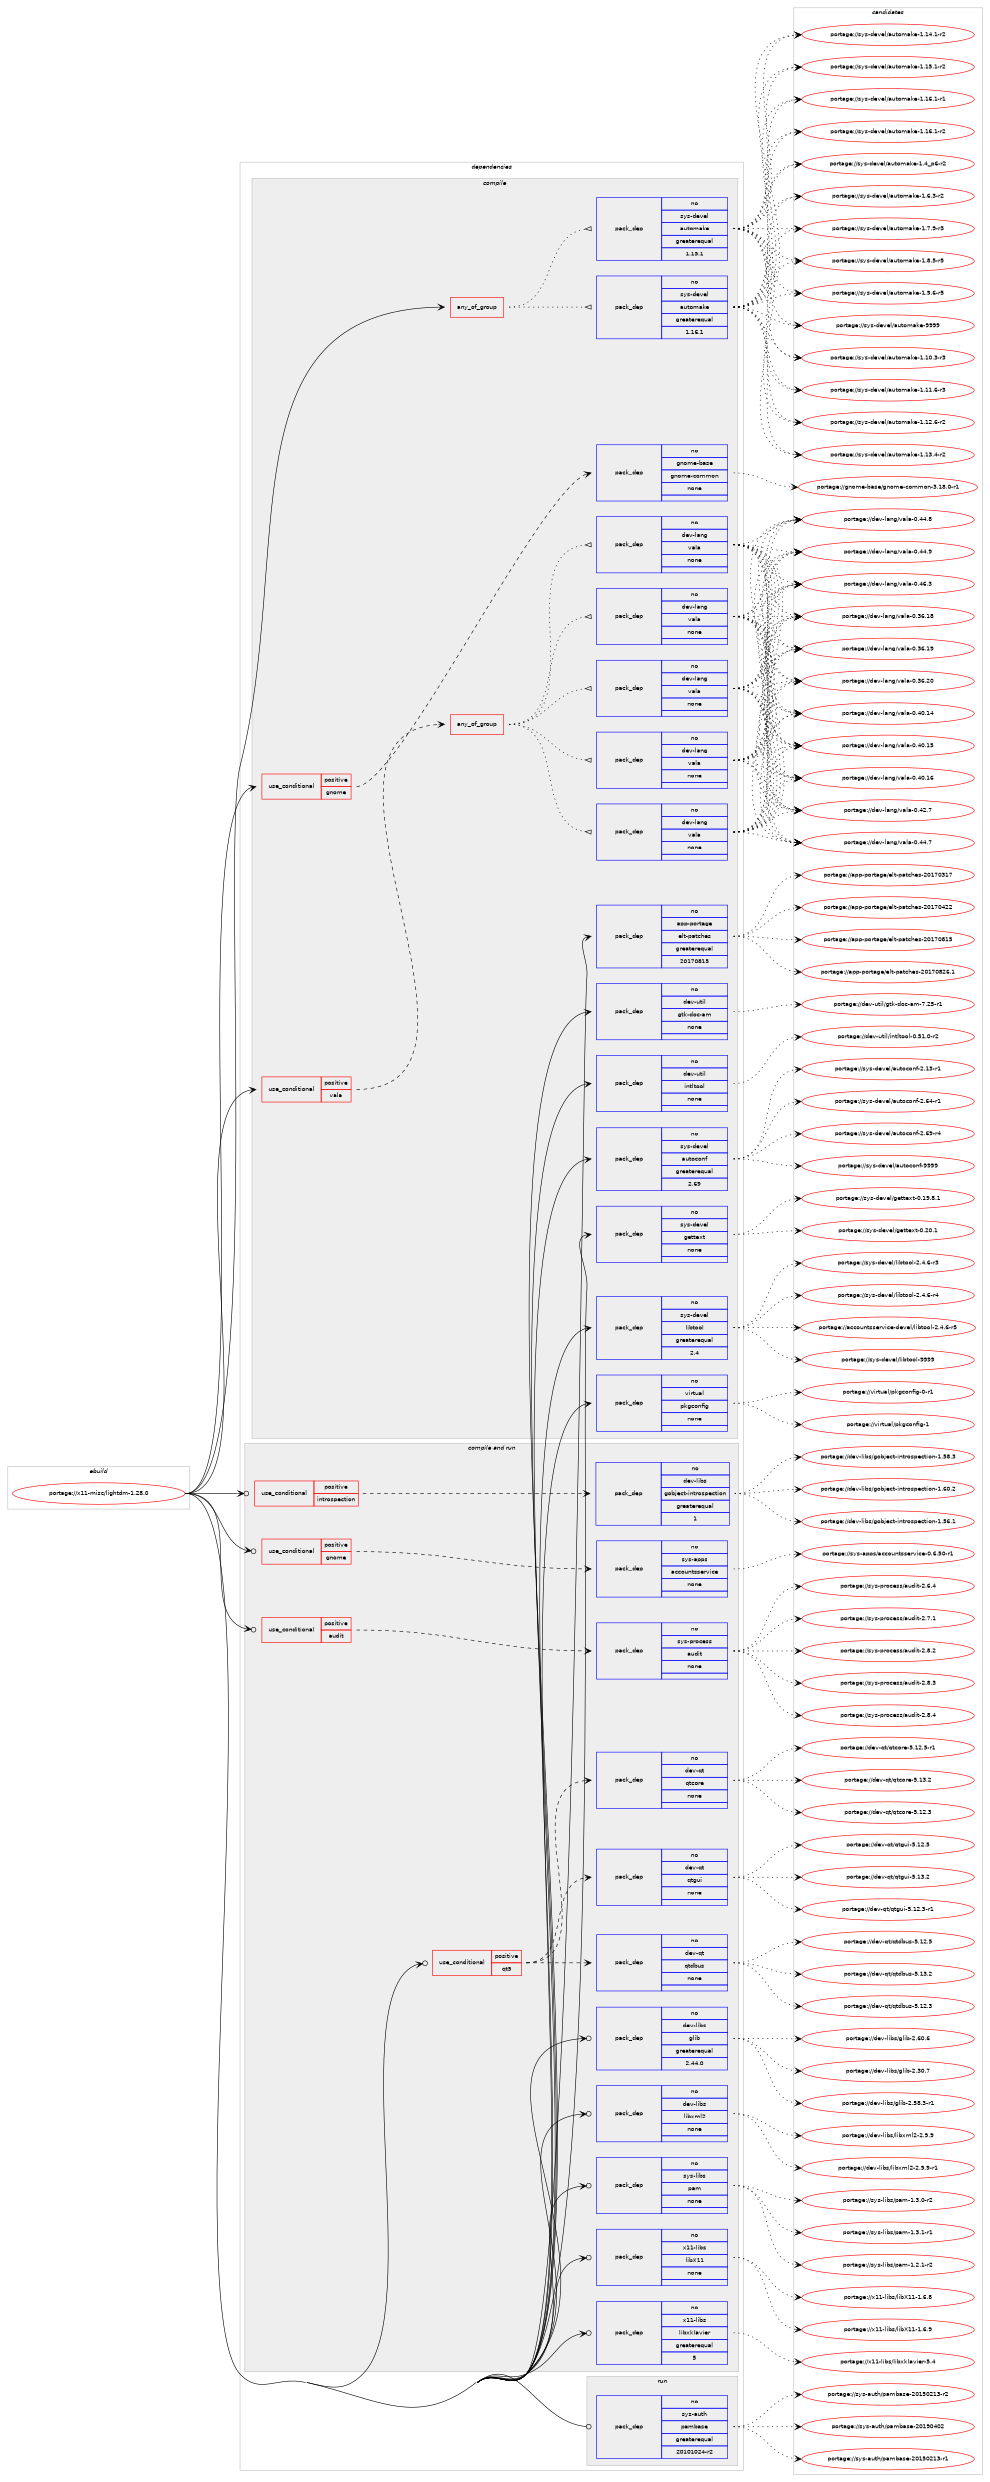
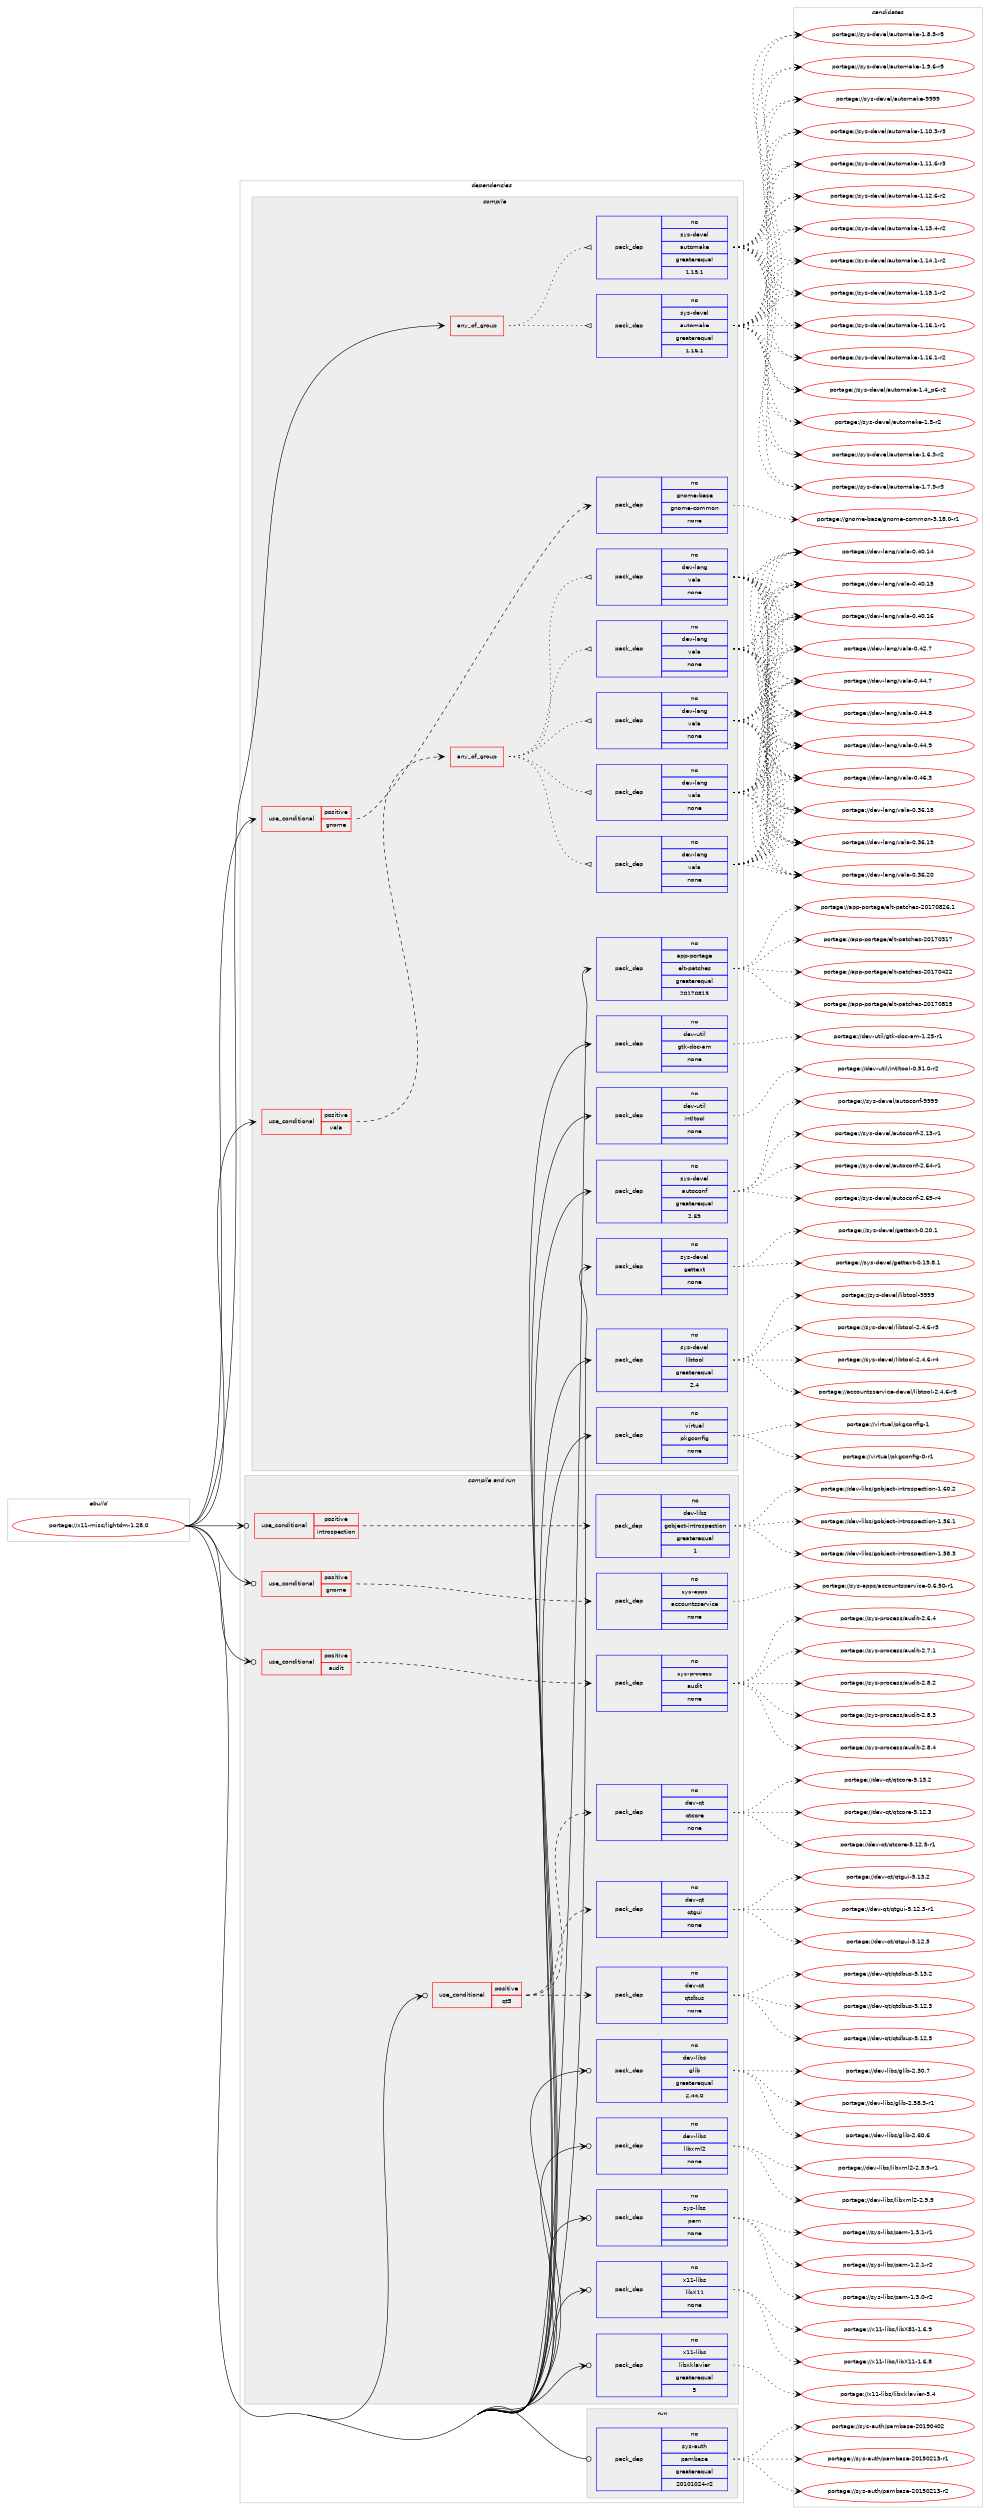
node "portage://sys-devel/automake-1.5-r2": added
node "portage://dev-util/gtk-doc-am-7.25-r1": label "portage://dev-util/gtk-doc-am-7.25-r1" -> "portage://dev-util/gtk-doc-am-1.25-r1"
node "portage://x11-libs/libX11-1.6.9": label "portage://x11-libs/libX11-1.6.9" -> "portage://x11-libs/libX81-1.6.9"
